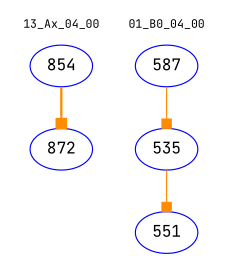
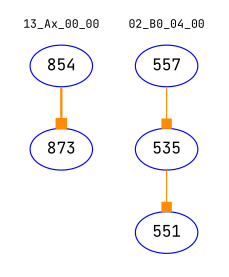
cluster "13_Ax_04_00": label "13_Ax_04_00" -> "13_Ax_00_00"
cluster "01_B0_04_00": label "01_B0_04_00" -> "02_B0_04_00"
node "587": label "587" -> "557"
node "872": label "872" -> "873"
